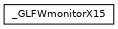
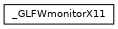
node "_GLFWmonitorX15": label "_GLFWmonitorX15" -> "_GLFWmonitorX11"
